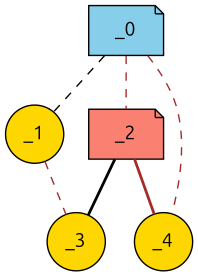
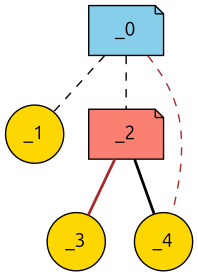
edge "_0" -- "_2": color brown -> black
edge "_2" -- "_3": color black -> brown
edge "_2" -- "_4": color brown -> black
edge "_1" -- "_3": removed
